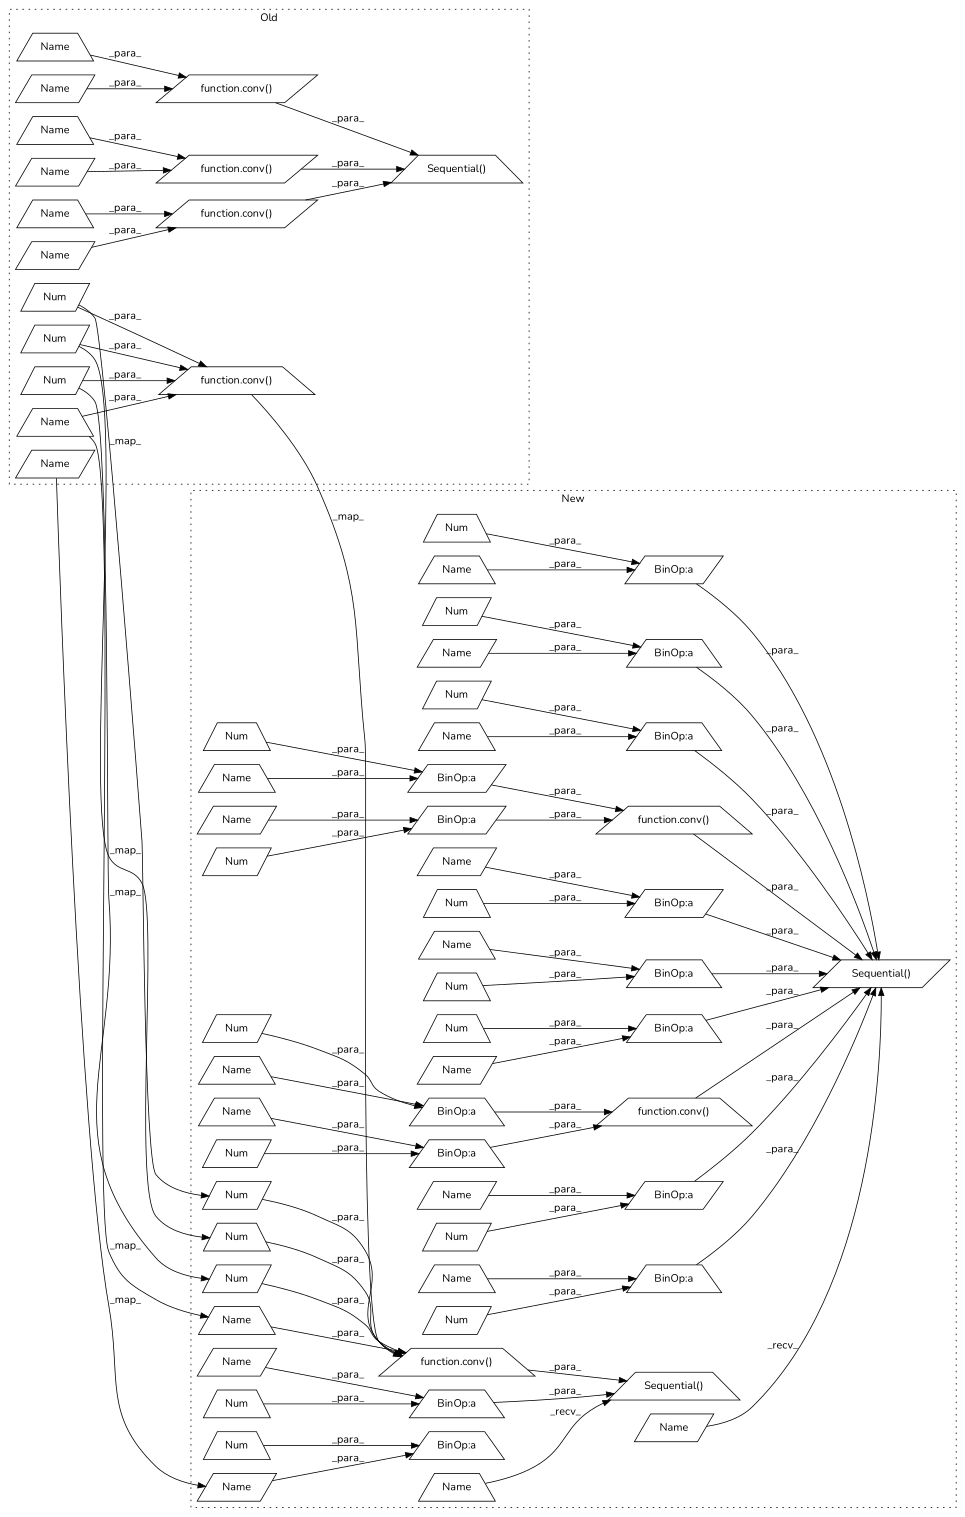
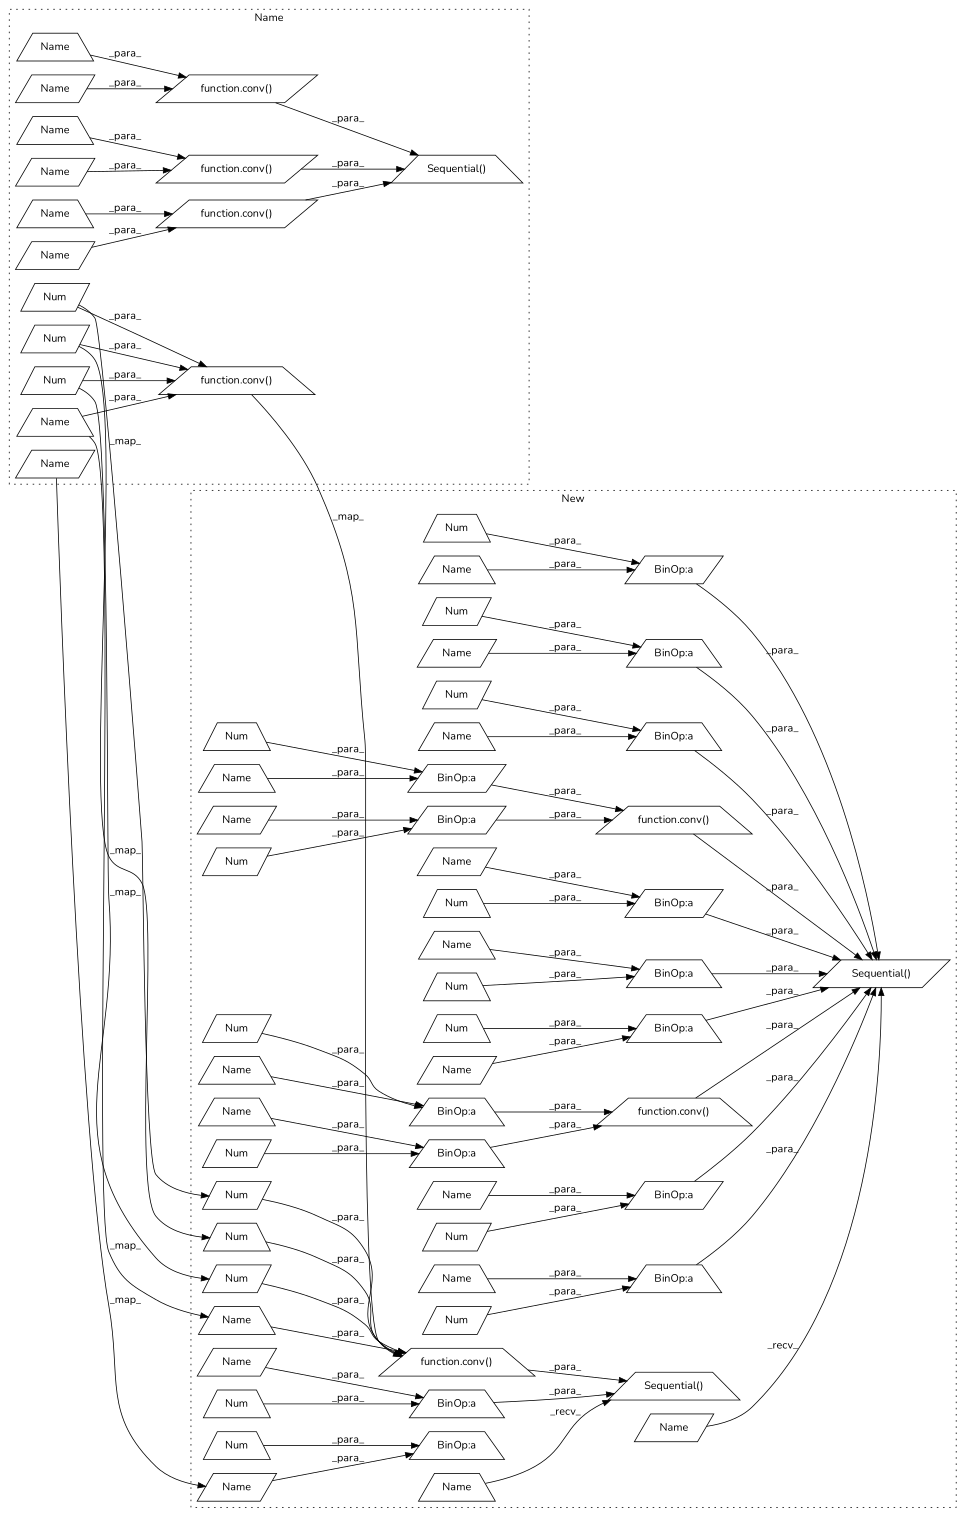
cluster "Old": label "Old" -> "Name"
